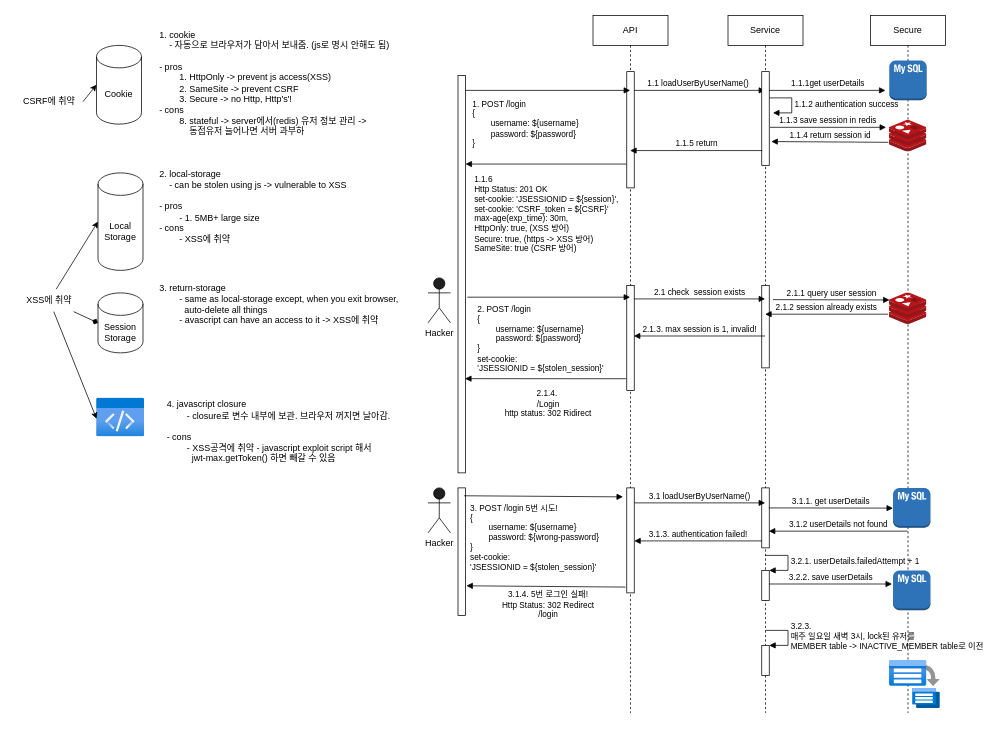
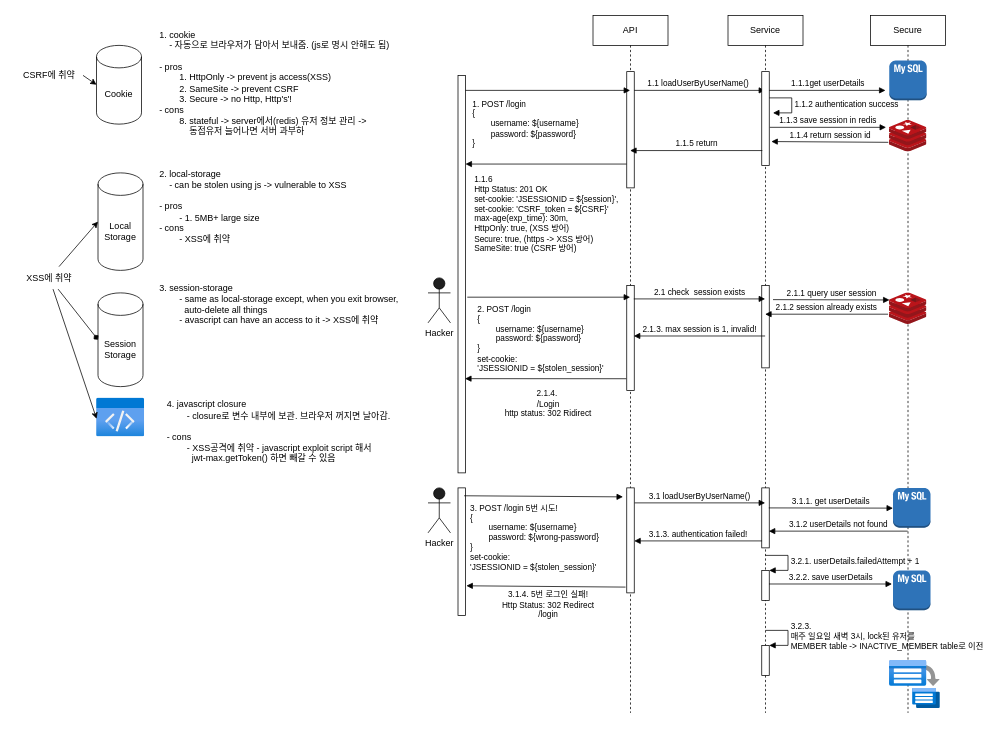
node "CSRF에 취약": moved (49, 102) -> (49, 75)
node "XSS에 취약": moved (49, 300) -> (49, 278)
node "3. return-storage - same as local-storage except, when you exit browser, auto-delete all things - avascript can have an access to it -> XSS에 취약": label "3. return-storage - same as local-storage except, when you exit browser, auto-delete all things - avascript can have an access to it -> XSS에 취약" -> "3. session-storage - same as local-storage except, when you exit browser, auto-delete all things - avascript can have an access to it -> XSS에 취약"
node "Session Storage": size 45x60 -> 45x94
